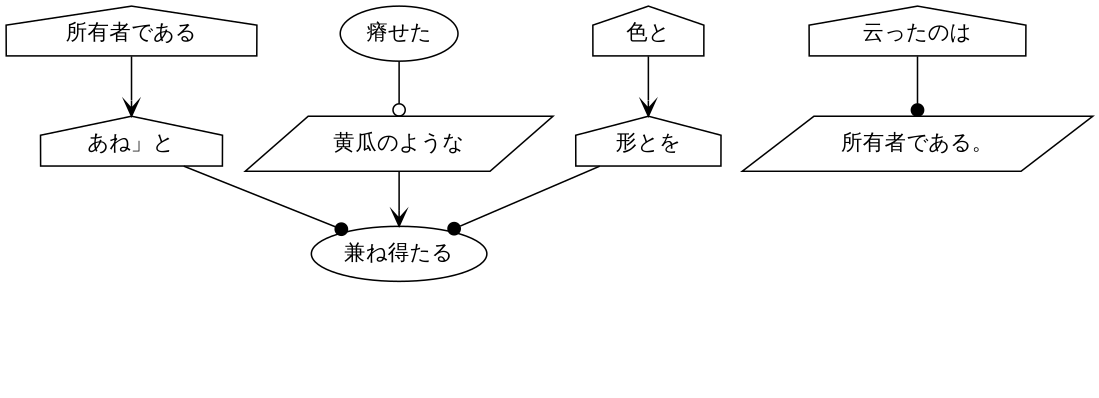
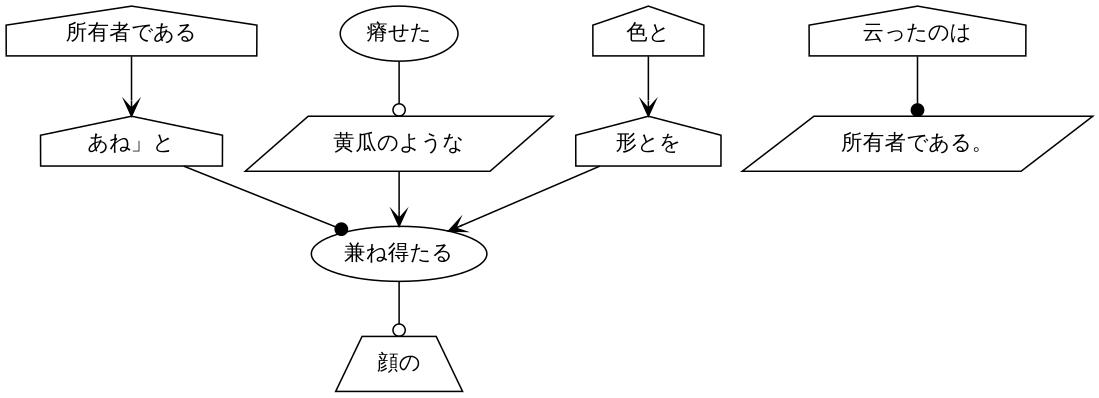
edge "形とを" -> "兼ね得たる": arrowhead dot -> vee
node "顔の": added
